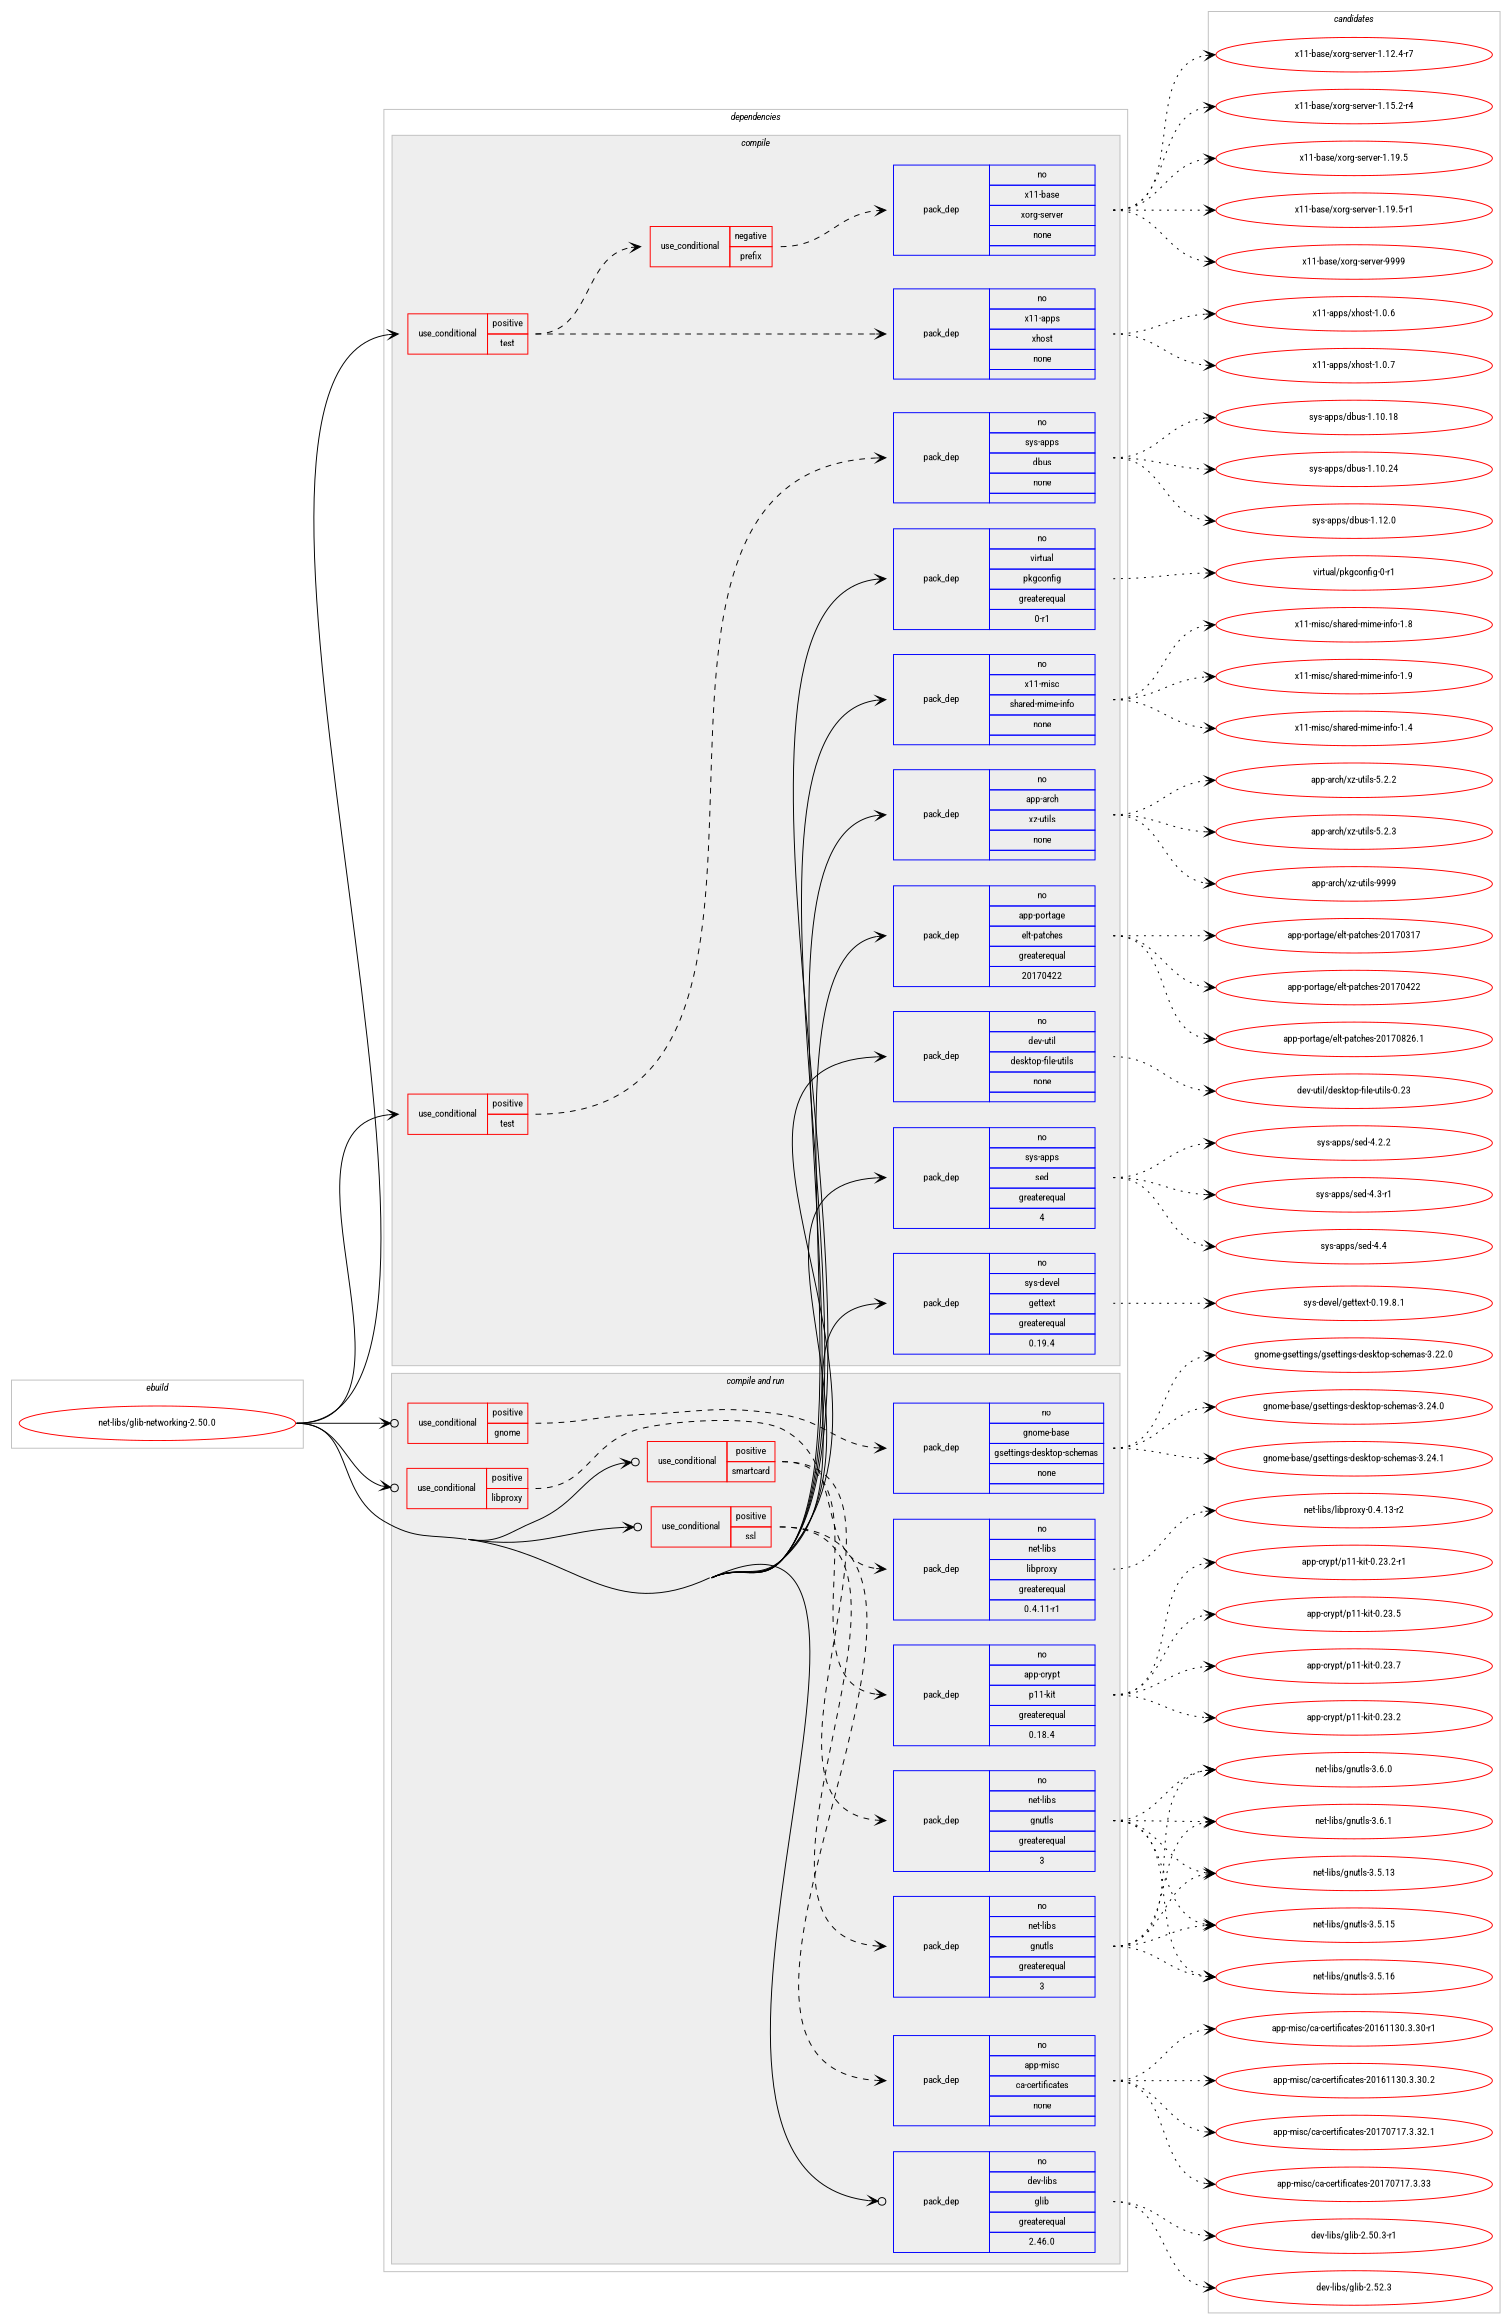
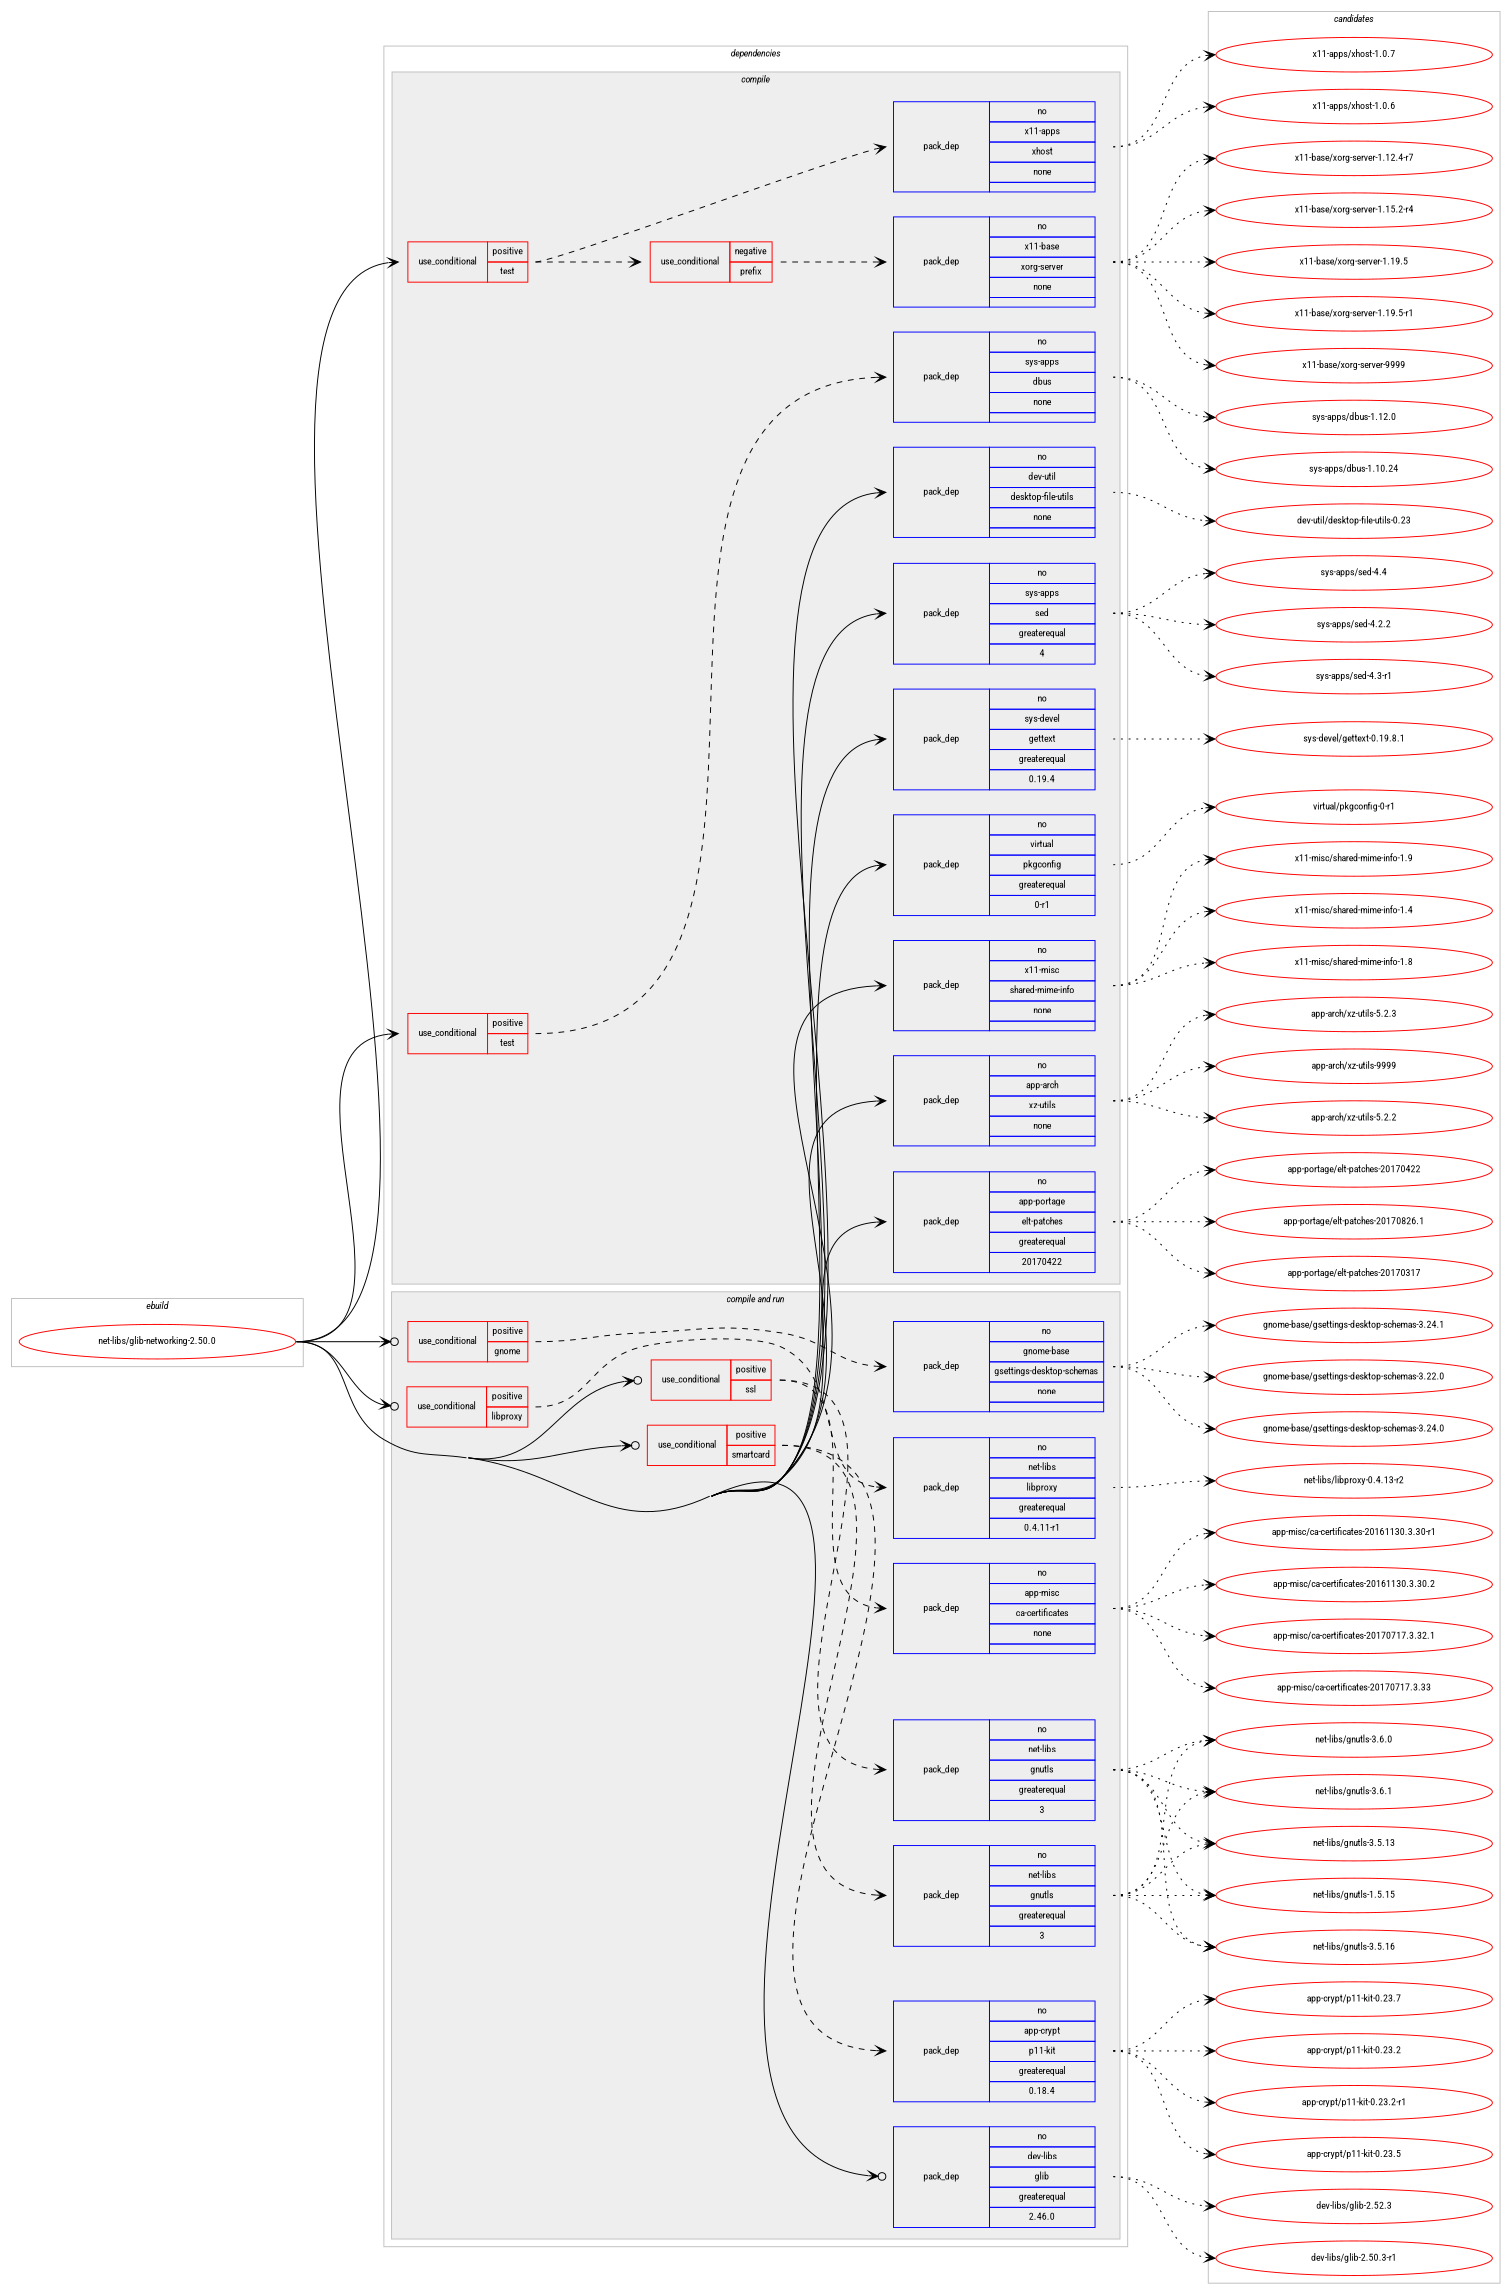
node "sys-apps/dbus-1.10.18": removed
node "gnome-gsettings/gsettings-desktop-schemas-3.22.0": label "gnome-gsettings/gsettings-desktop-schemas-3.22.0" -> "gnome-base/gsettings-desktop-schemas-3.22.0"
node "net-libs/gnutls-3.5.15": label "net-libs/gnutls-3.5.15" -> "net-libs/gnutls-1.5.15"
